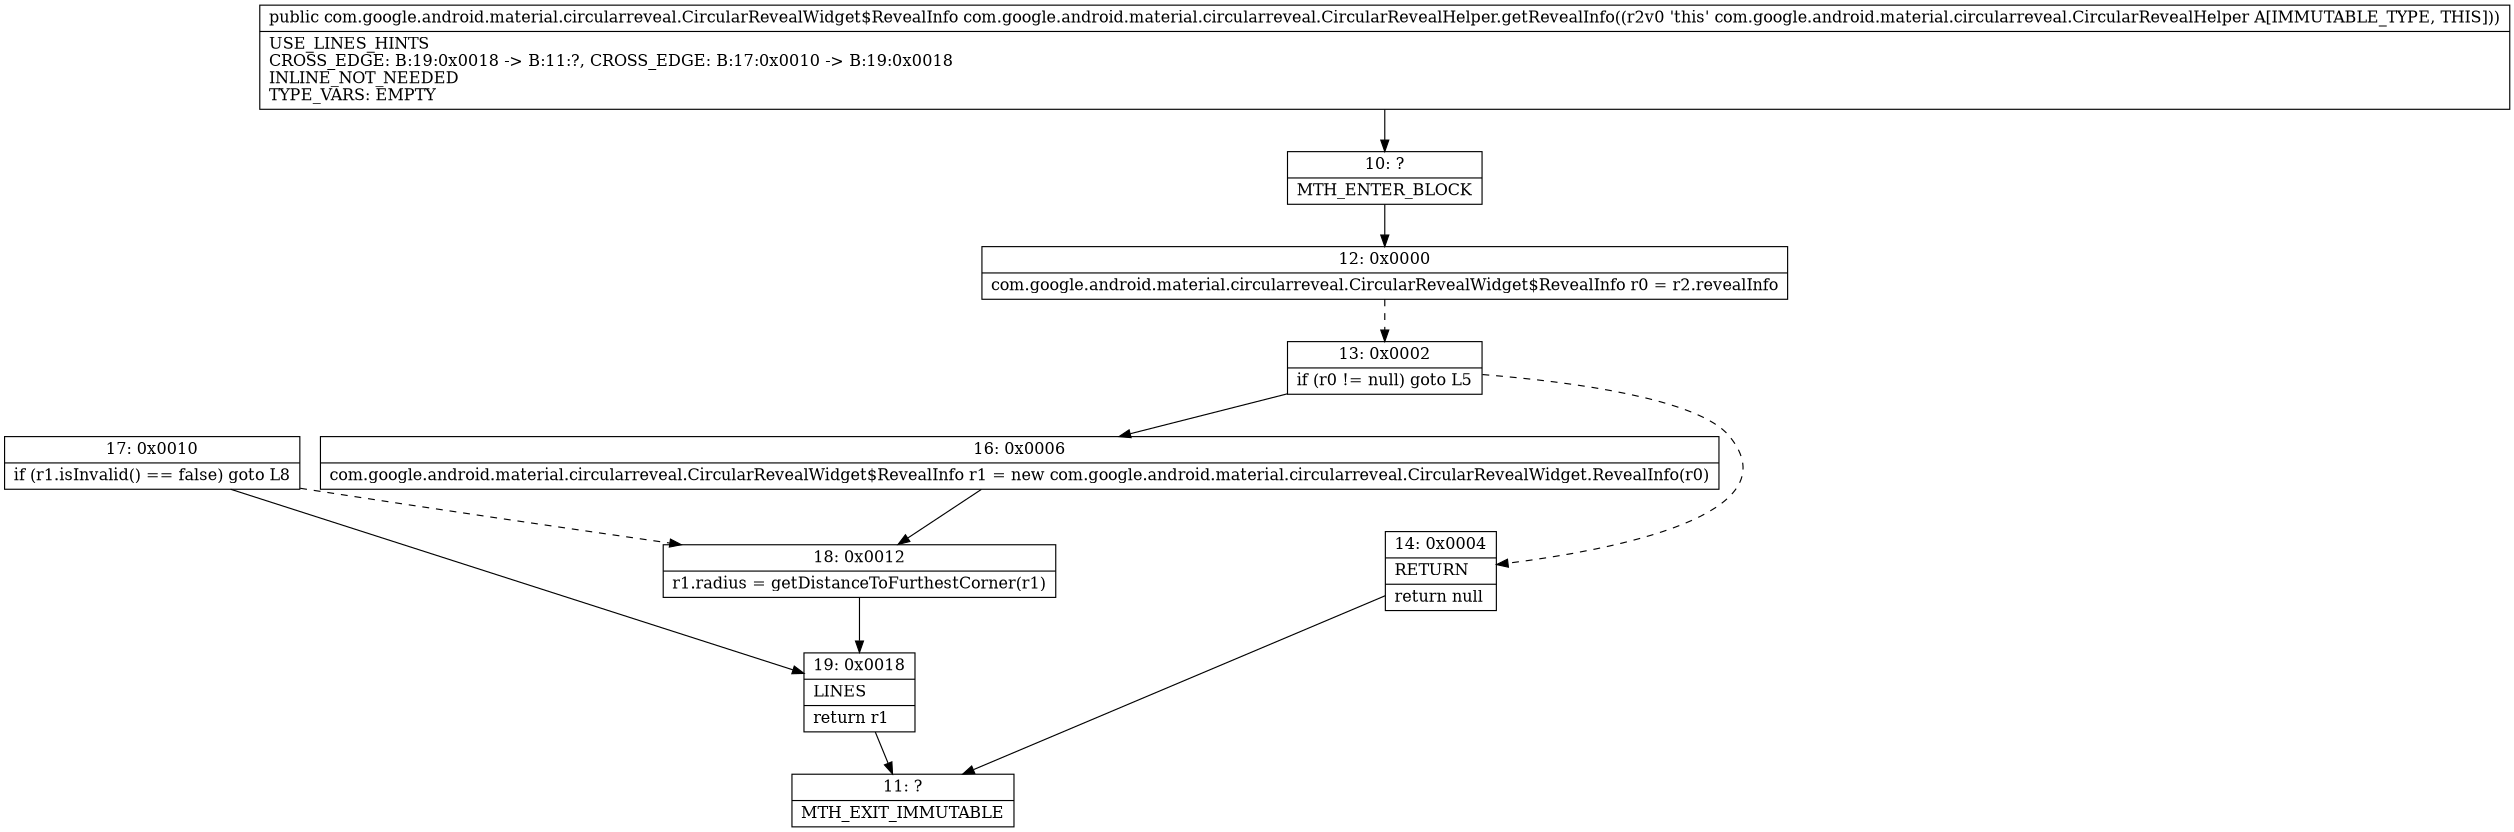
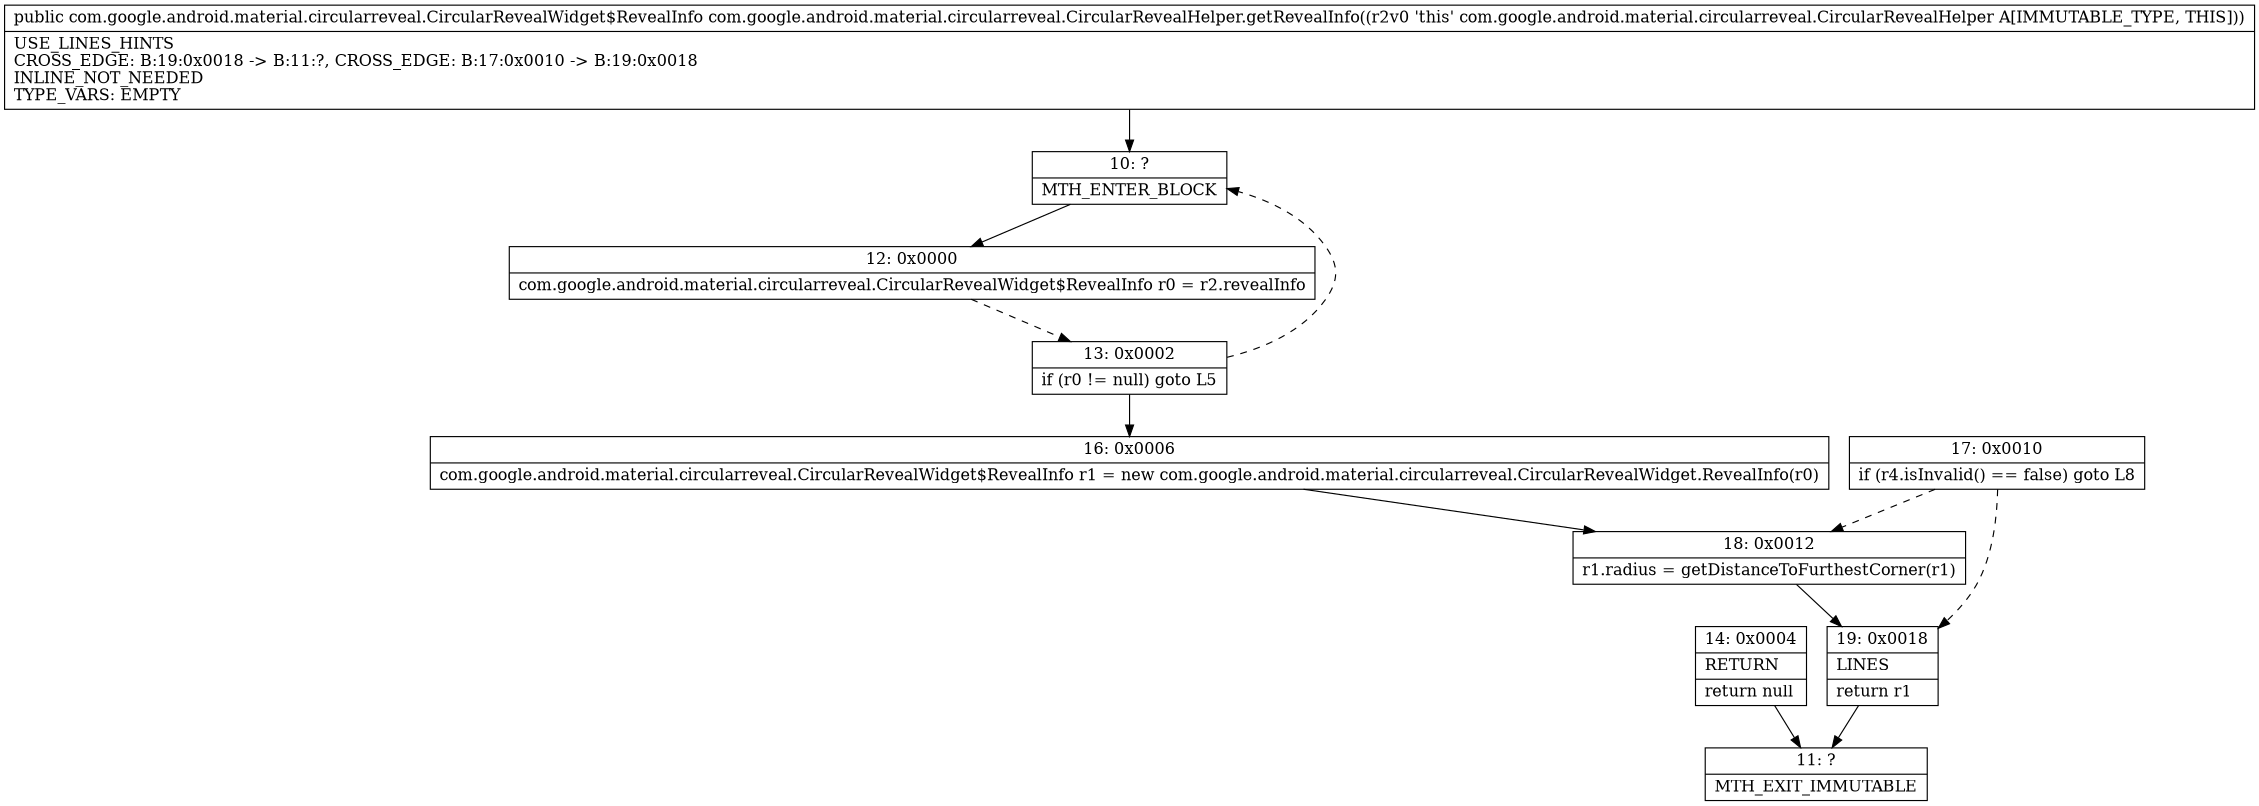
edge "13: 0x0002" -> "14: 0x0004": now "13: 0x0002" -> "10: ?"
node "17: 0x0010": text "if (r1.isInvalid() == false) goto L8" -> "if (r4.isInvalid() == false) goto L8"
edge "17: 0x0010" -> "19: 0x0018": style solid -> dashed
